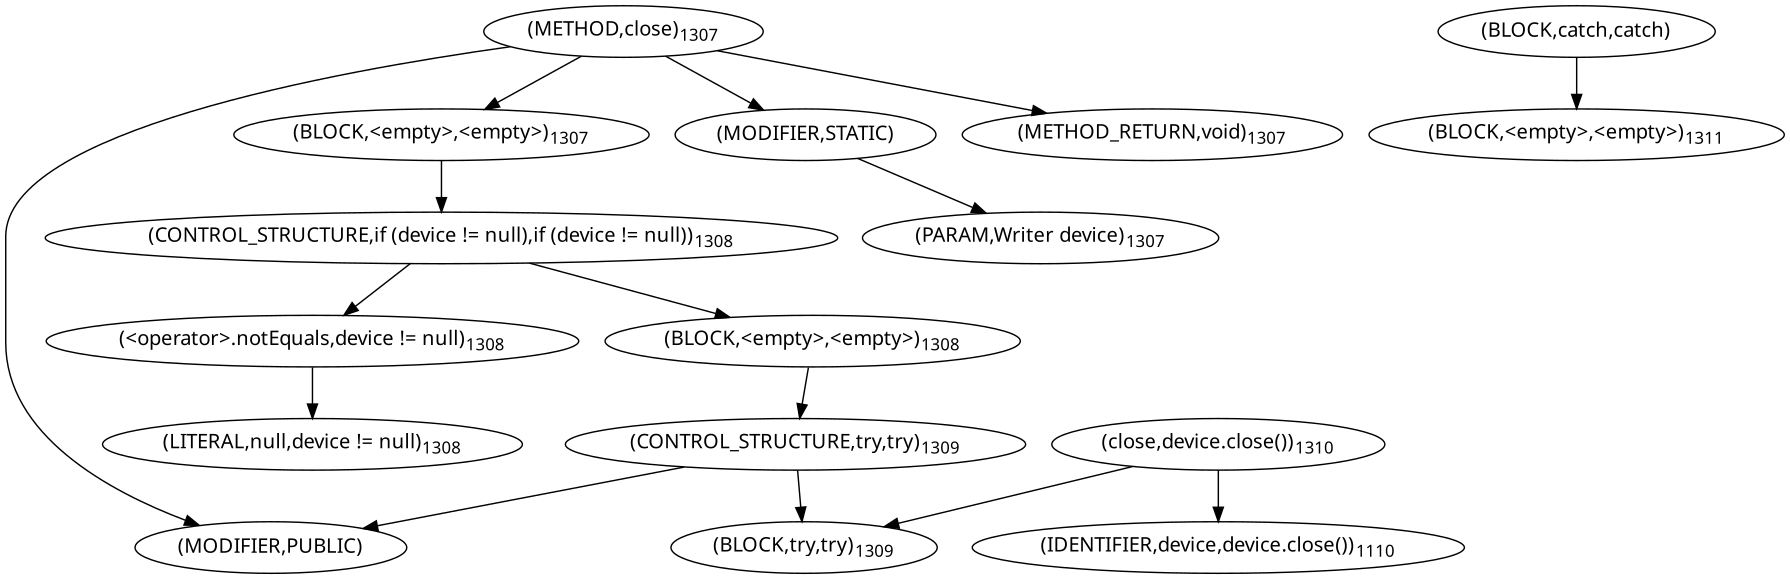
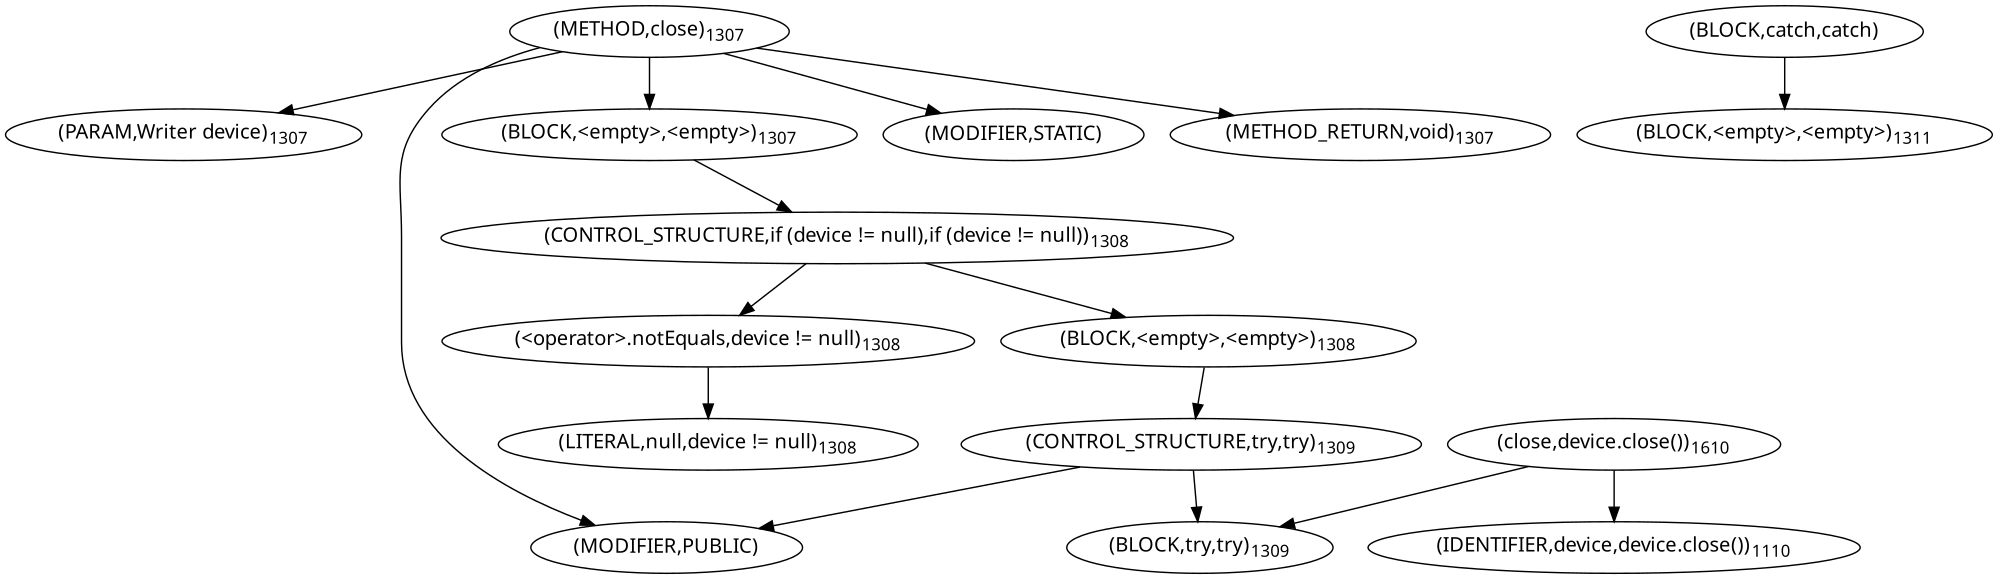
edge "(MODIFIER,STATIC)" -> "(PARAM,Writer device)": now "(METHOD,close)" -> "(PARAM,Writer device)"
node "(close,device.close())": text "1310" -> "1610"
